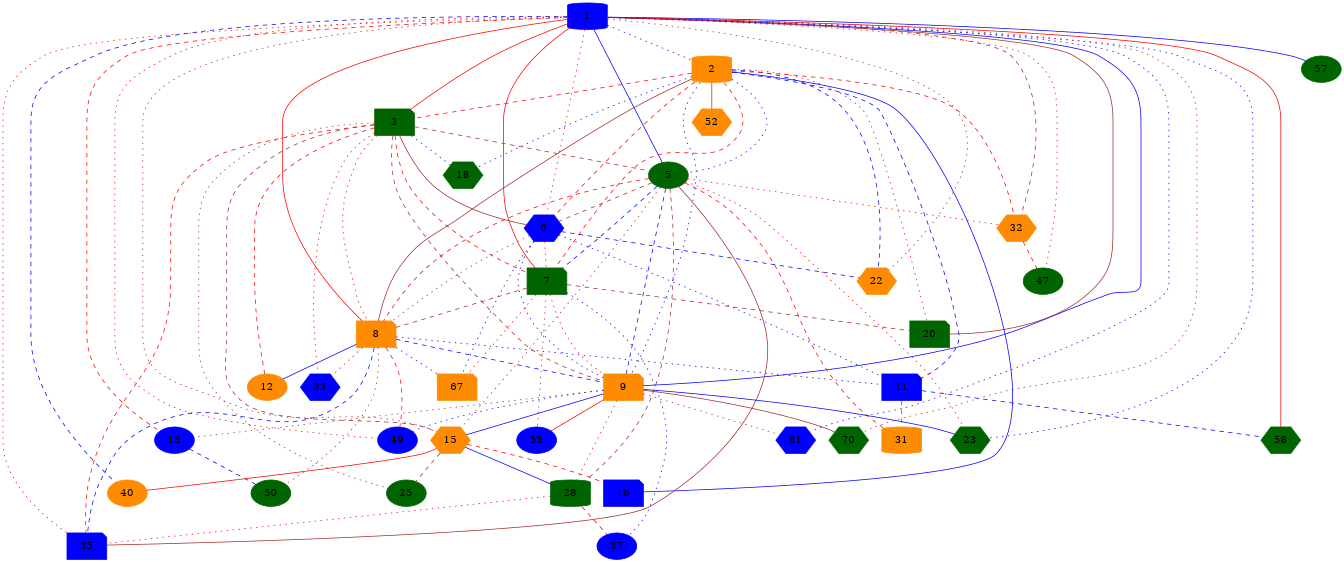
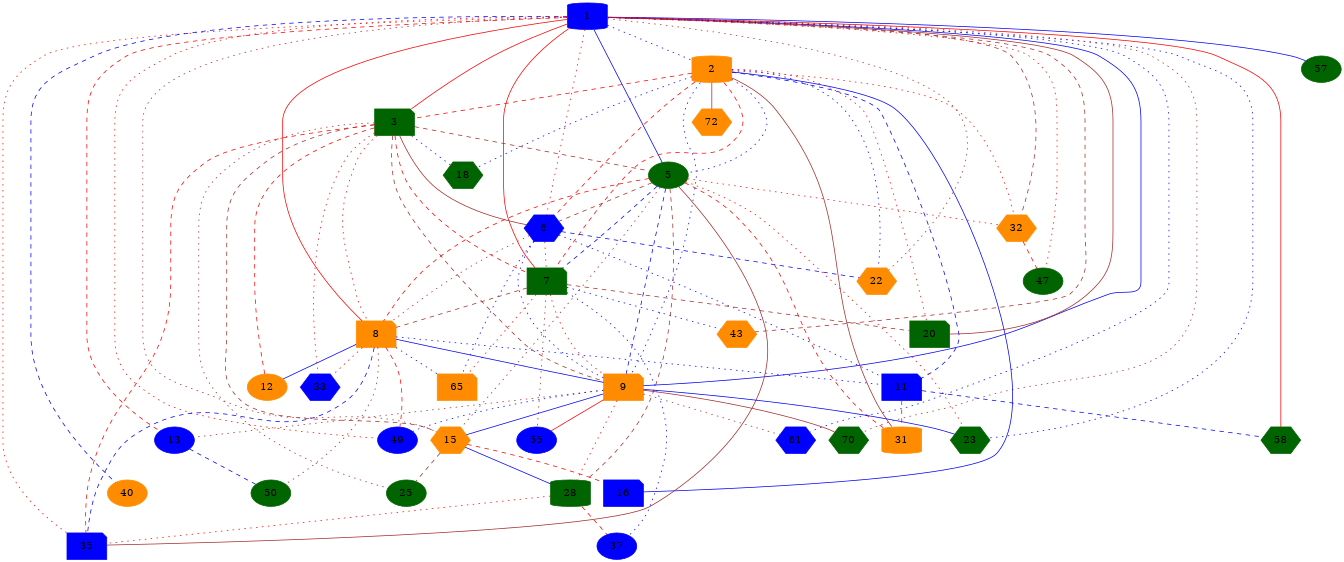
edge "2" -- "32": style dashed -> dotted
node "52": label "52" -> "72"
edge "2" -- "22": style dashed -> dotted
edge "2" -- "8": now "2" -- "31"
node "43": added
edge "8" -- "9": style dashed -> solid
node "67": label "67" -> "65"
edge "15" -- "40": removed
